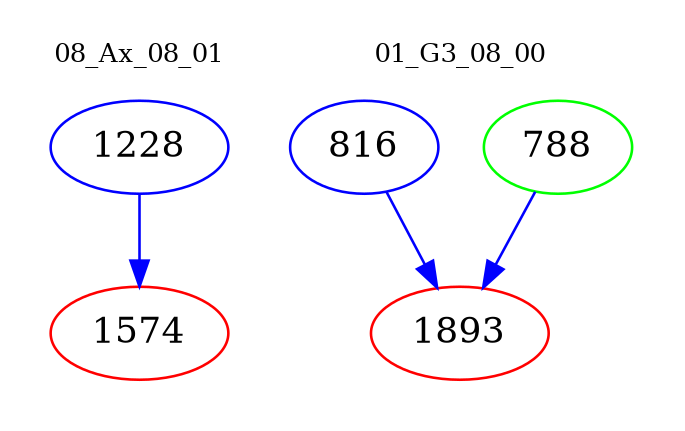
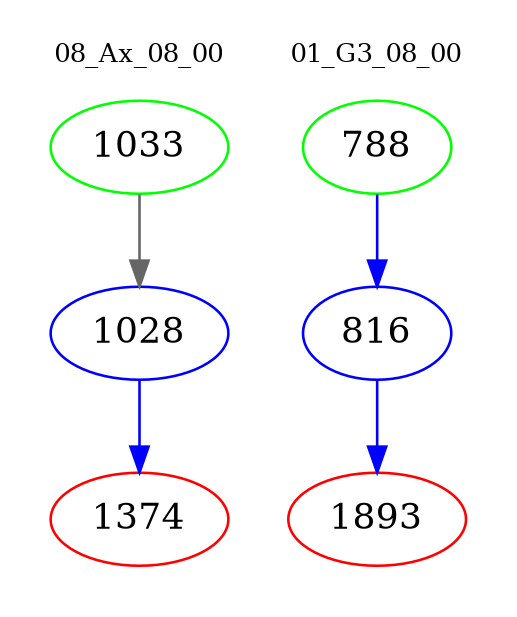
cluster "08_Ax_08_01": label "08_Ax_08_01" -> "08_Ax_08_00"
node "1033": added
node "1228": label "1228" -> "1028"
edge "788" -> "1893": now "788" -> "816"
node "1574": label "1574" -> "1374"
